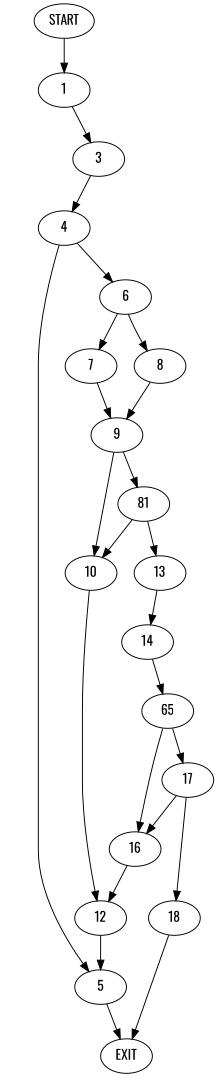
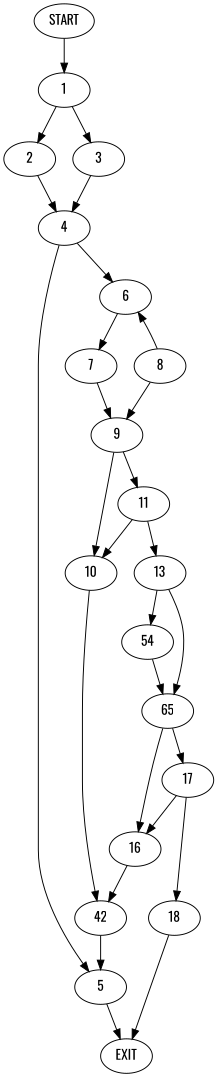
node "2": added
edge "6" -> "8": reversed
node "81": label "81" -> "11"
edge "13" -> "65": added
node "14": label "14" -> "54"
node "12": label "12" -> "42"
